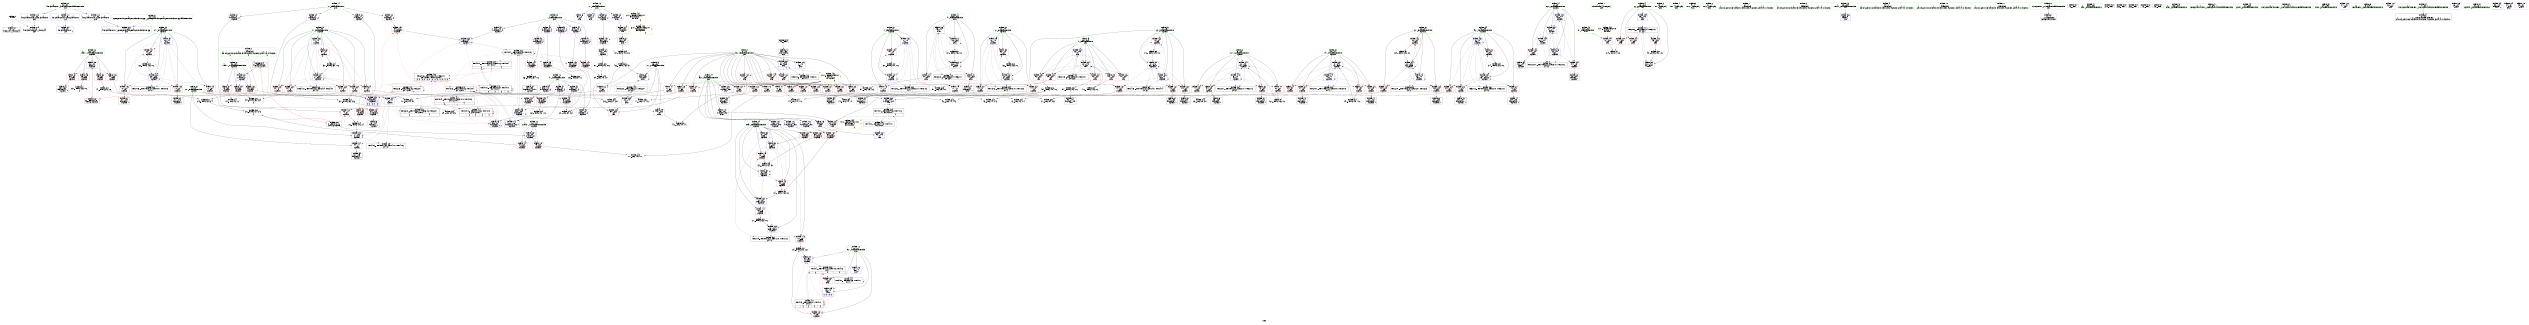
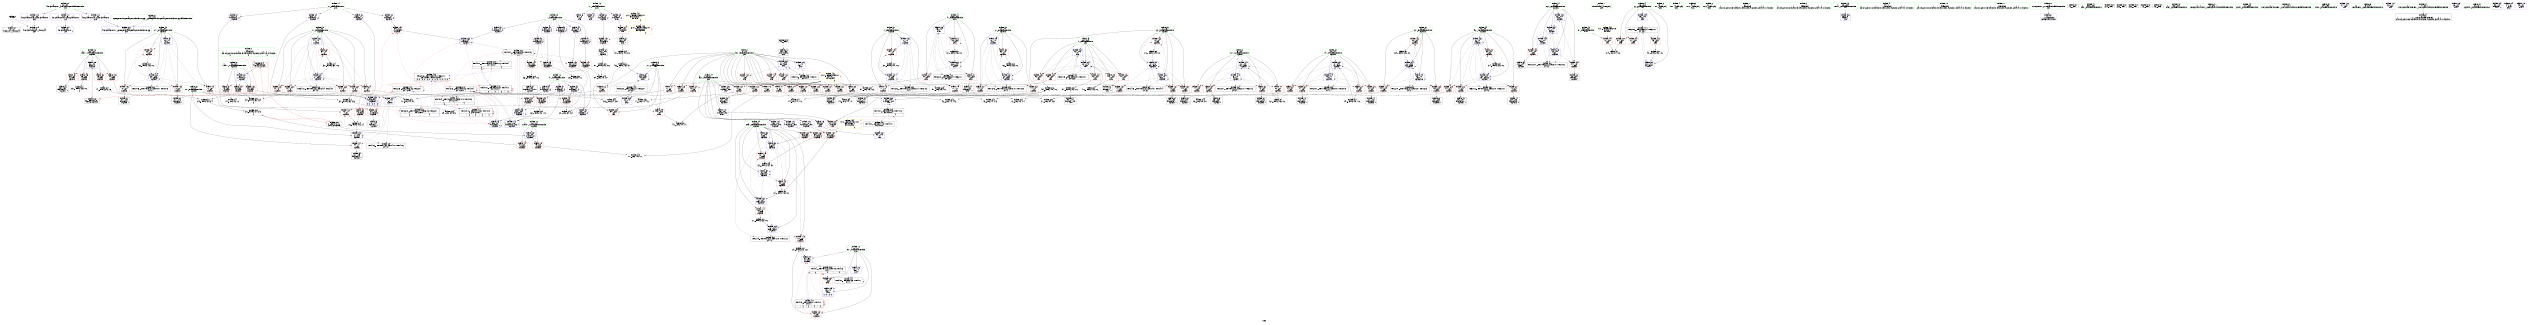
node "NodeID: 242": text "_Z3dfsiii" -> "_Z3idxprom"
node "NodeID: 78": added
